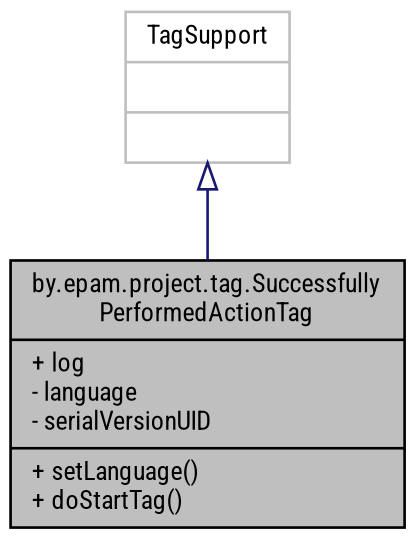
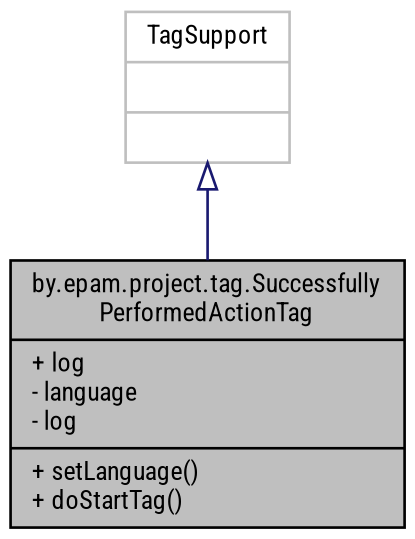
node "by.epam.project.tag.Successfully": text "- serialVersionUID" -> "- log"
